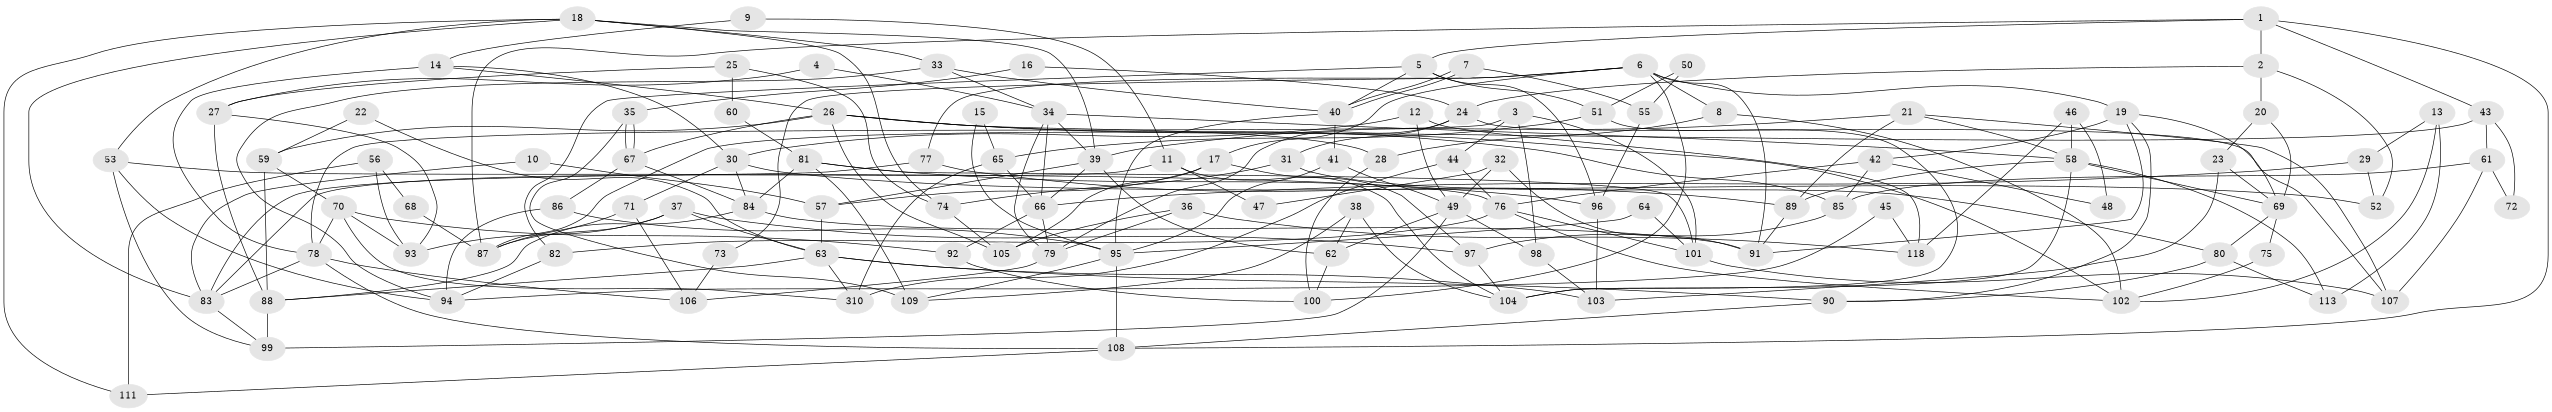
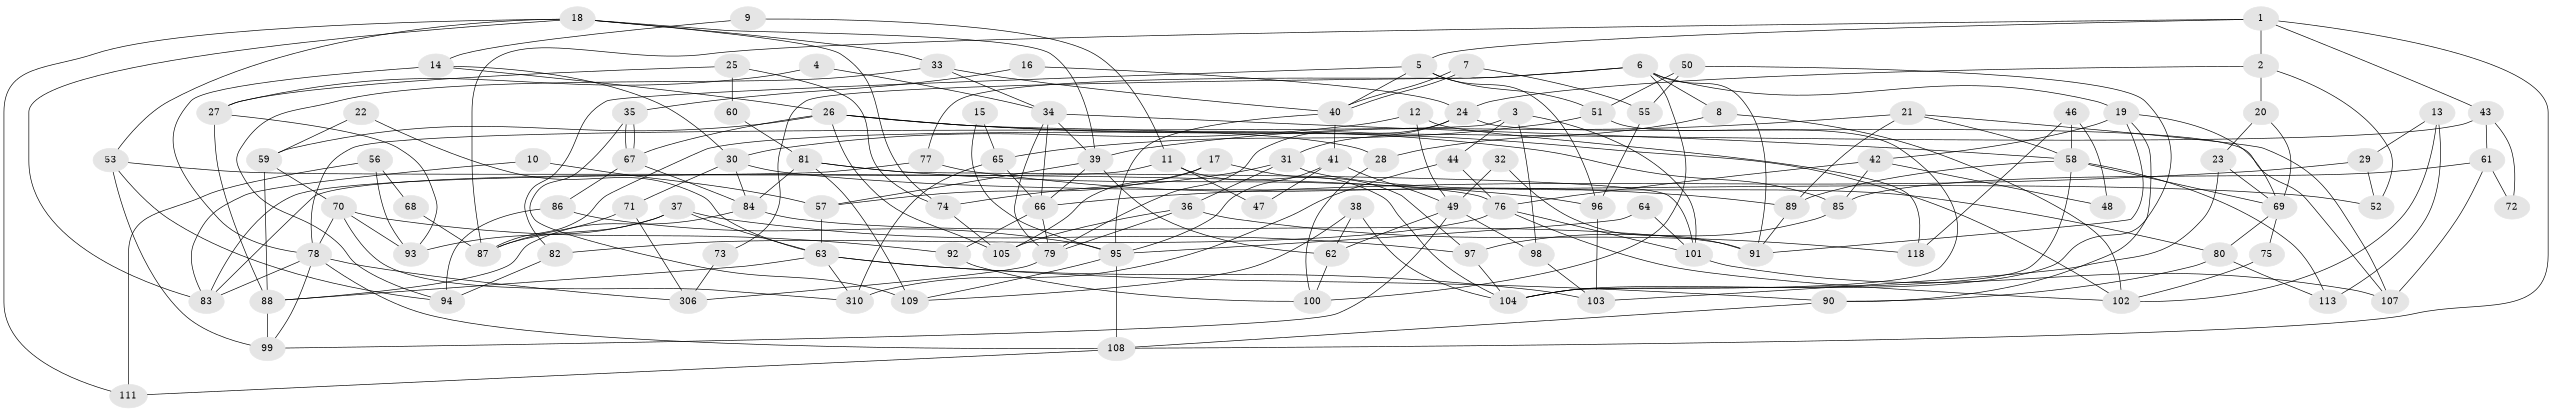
edge "6" -- "17": removed
edge "31" -- "36": added
edge "32" -- "47": now "41" -- "47"
node "45": removed
edge "50" -- "104": added
node "106": label "106" -> "306"
edge "83" -- "99": now "78" -- "99"
